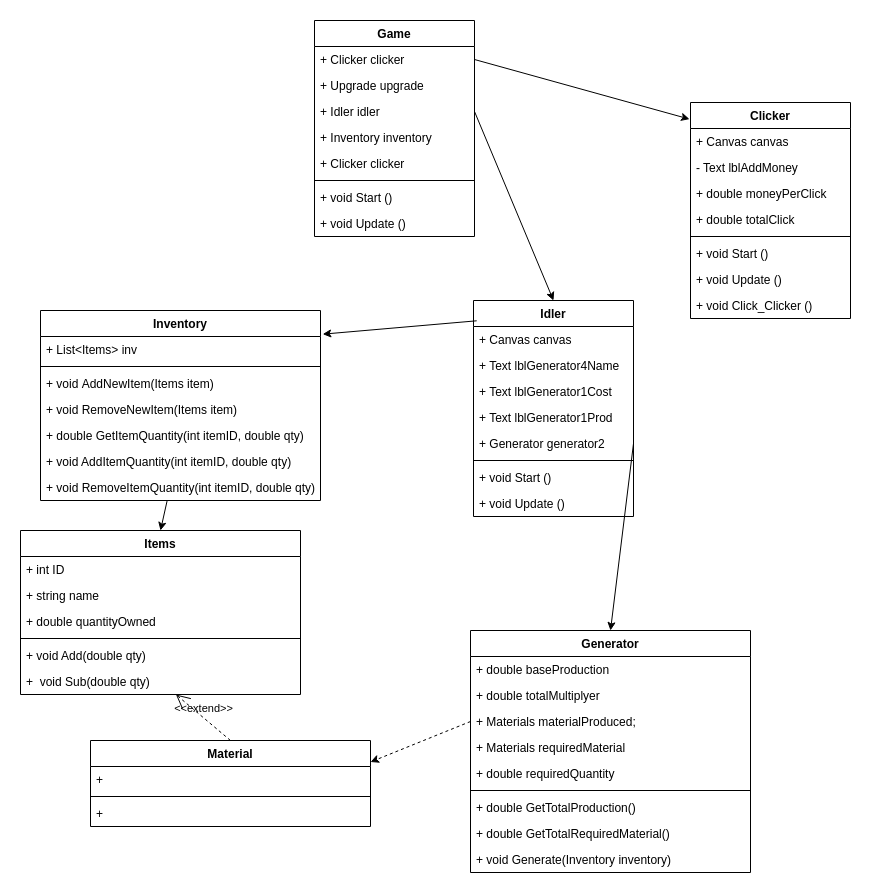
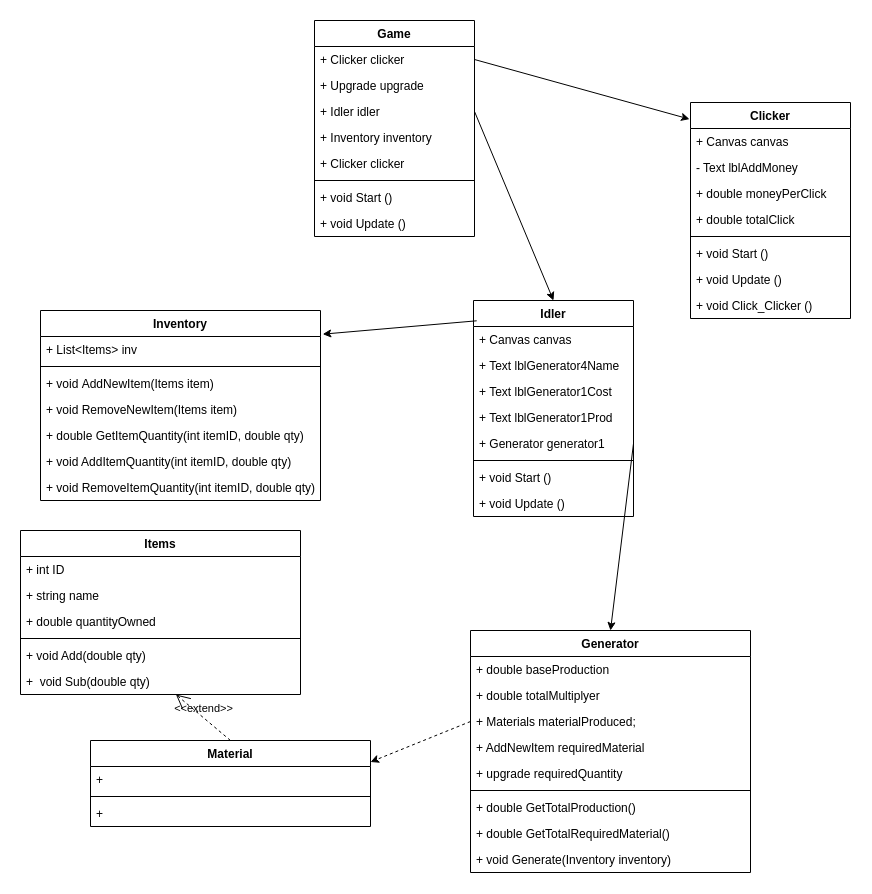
node "+ Generator generator2": label "+ Generator generator2" -> "+ Generator generator1"
edge "+ void RemoveItemQuantity(int itemID, double qty)" -> "Items": removed
node "+ Materials requiredMaterial": label "+ Materials requiredMaterial" -> "+ AddNewItem requiredMaterial"
node "+ double requiredQuantity": label "+ double requiredQuantity" -> "+ upgrade requiredQuantity"
